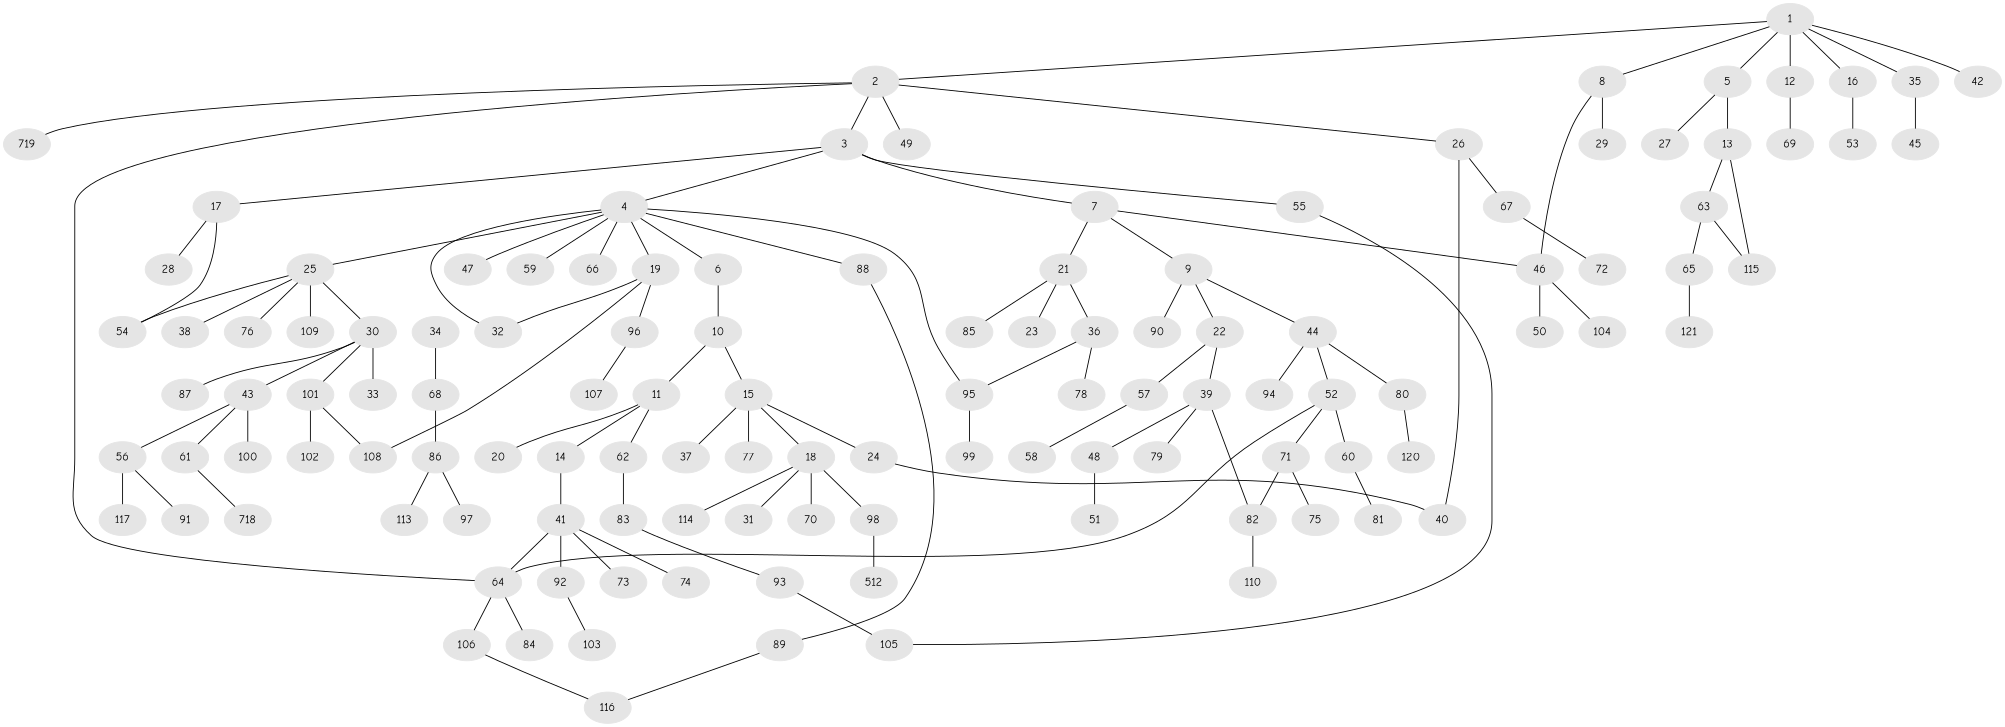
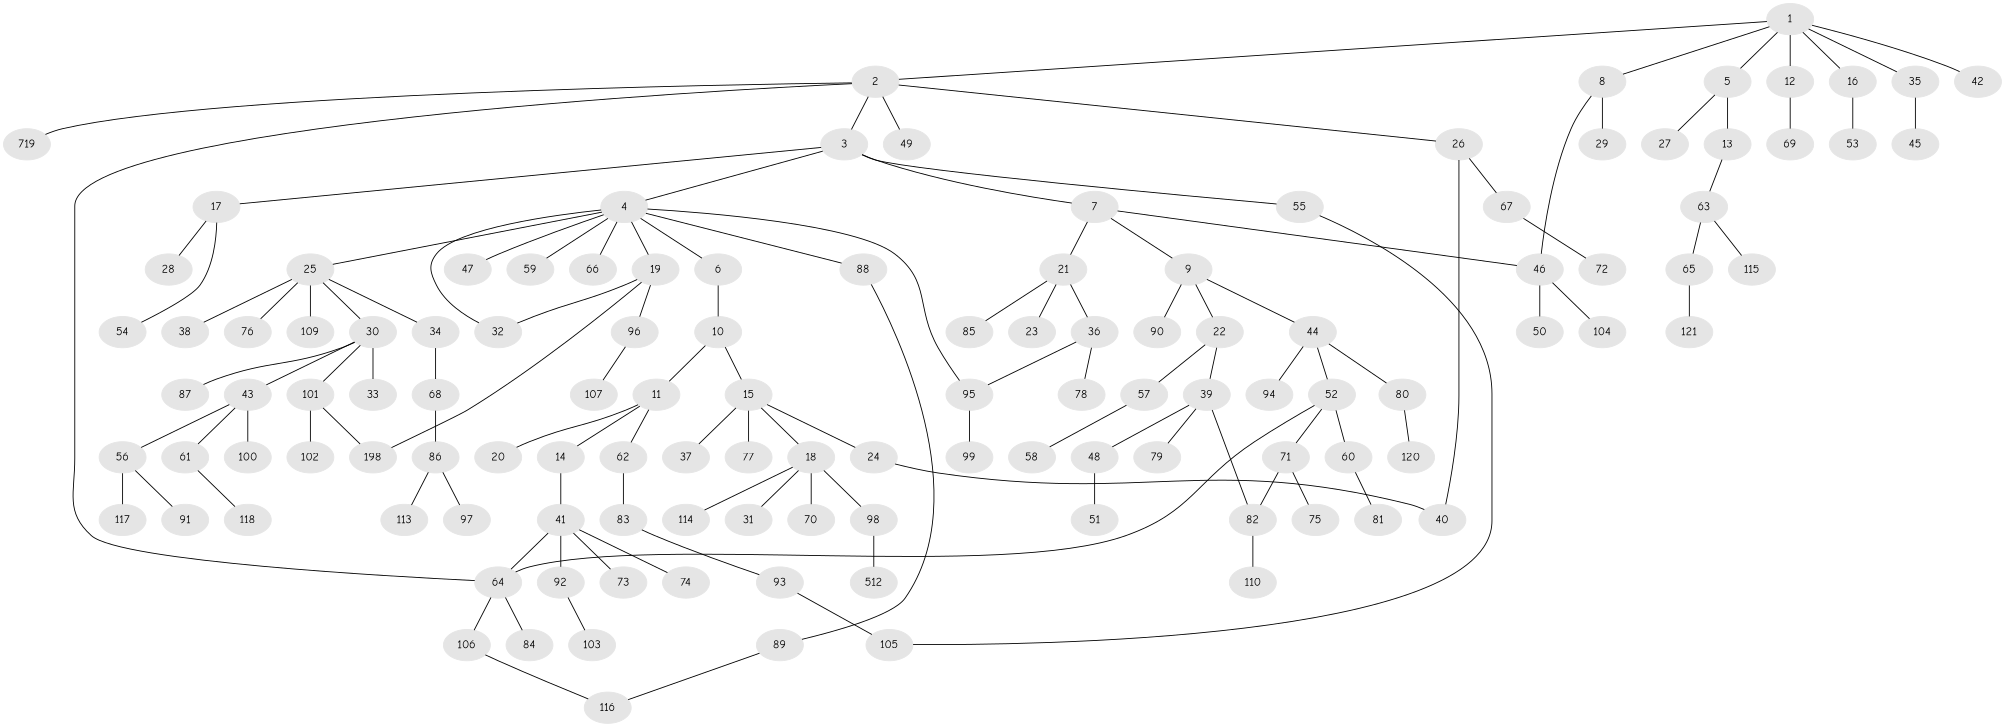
edge "13" -- "115": removed
edge "25" -- "54": now "25" -- "34"
node "108": label "108" -> "198"
node "718": label "718" -> "118"
